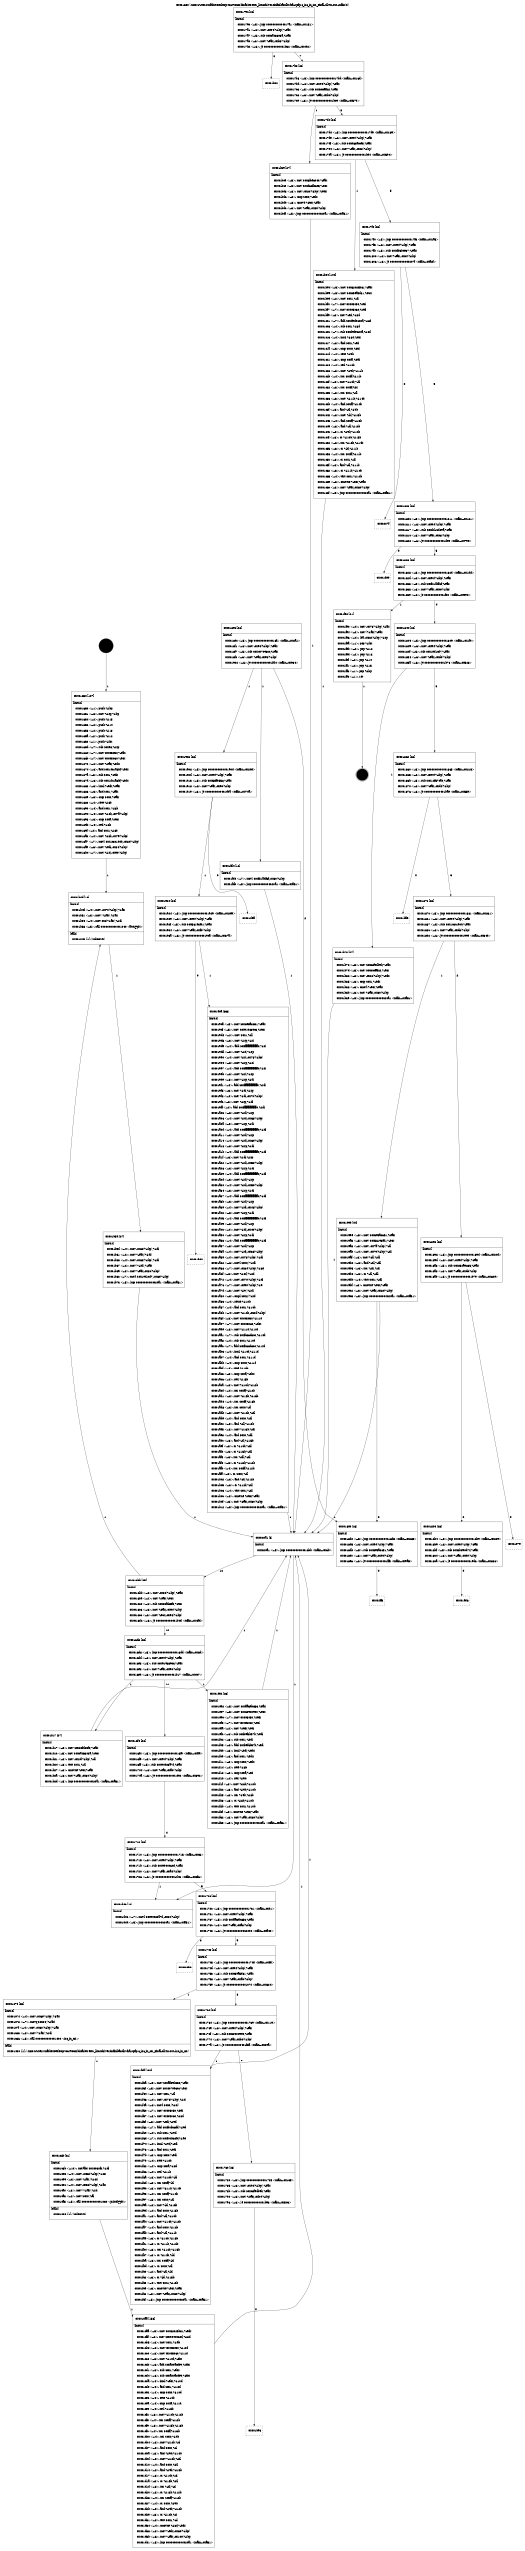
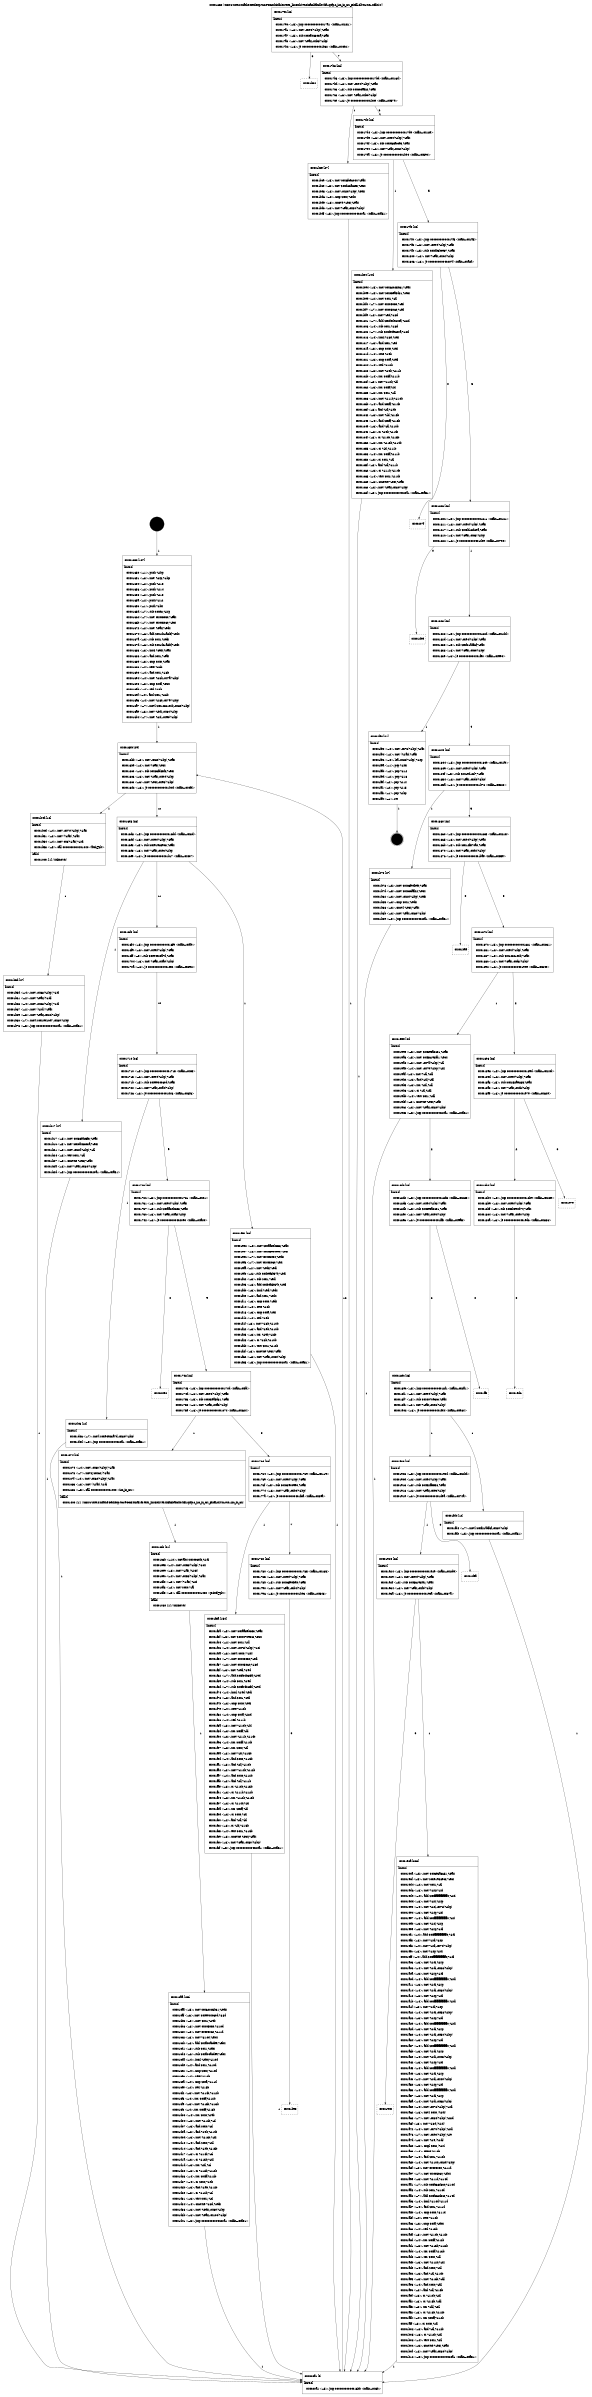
edge "0x40180c [28]" -> "0x401828 [28]": label " 5" -> " 1"
edge "0x401650 [107]" -> "0x401b4d [16]": now "0x401650 [107]" -> "0x4016bb [29]"
edge "0x4018ec [28]" -> "0x4018d0 [28]": reversed
edge "0x4020a1 [5]" -> "0x401d46 [12]": reversed
edge "0x4016f4 [28]" -> "0x401710 [28]": label " 4" -> " 10"
